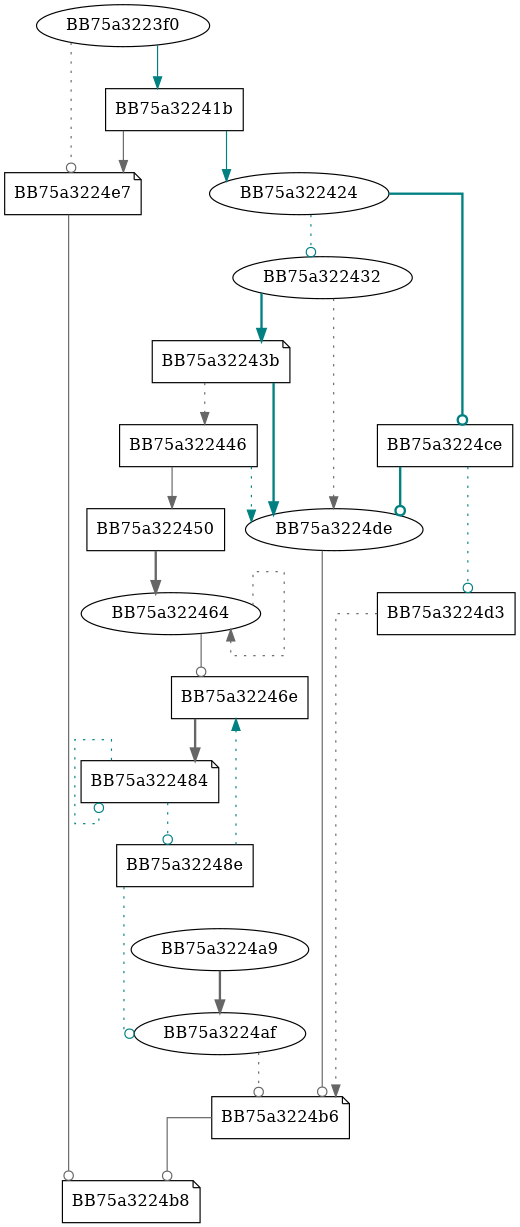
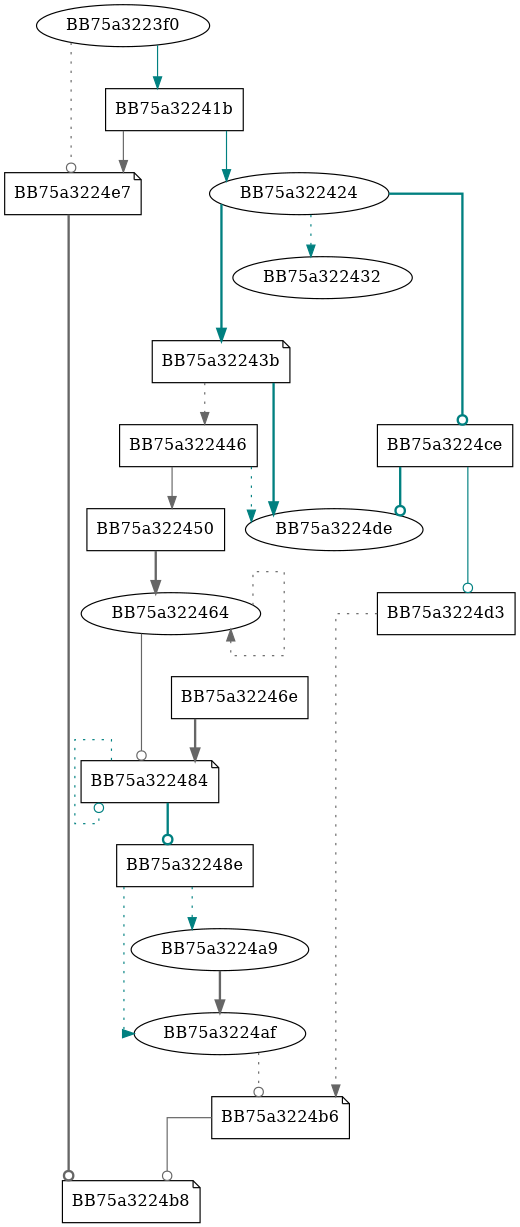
edge "BB75a322424" -> "BB75a322432": arrowhead odot -> normal
edge "BB75a322432" -> "BB75a32243b": now "BB75a322424" -> "BB75a32243b"
edge "BB75a322432" -> "BB75a3224de": removed
edge "BB75a3224ce" -> "BB75a3224d3": style dotted -> solid
edge "BB75a322464" -> "BB75a32246e": now "BB75a322464" -> "BB75a322484"
edge "BB75a3224e7" -> "BB75a3224b8": style solid -> bold
edge "BB75a32248e" -> "BB75a32246e": now "BB75a32248e" -> "BB75a3224a9"
edge "BB75a322484" -> "BB75a32248e": style dotted -> bold
edge "BB75a3224de" -> "BB75a3224b6": removed
edge "BB75a32248e" -> "BB75a3224af": arrowhead odot -> normal
